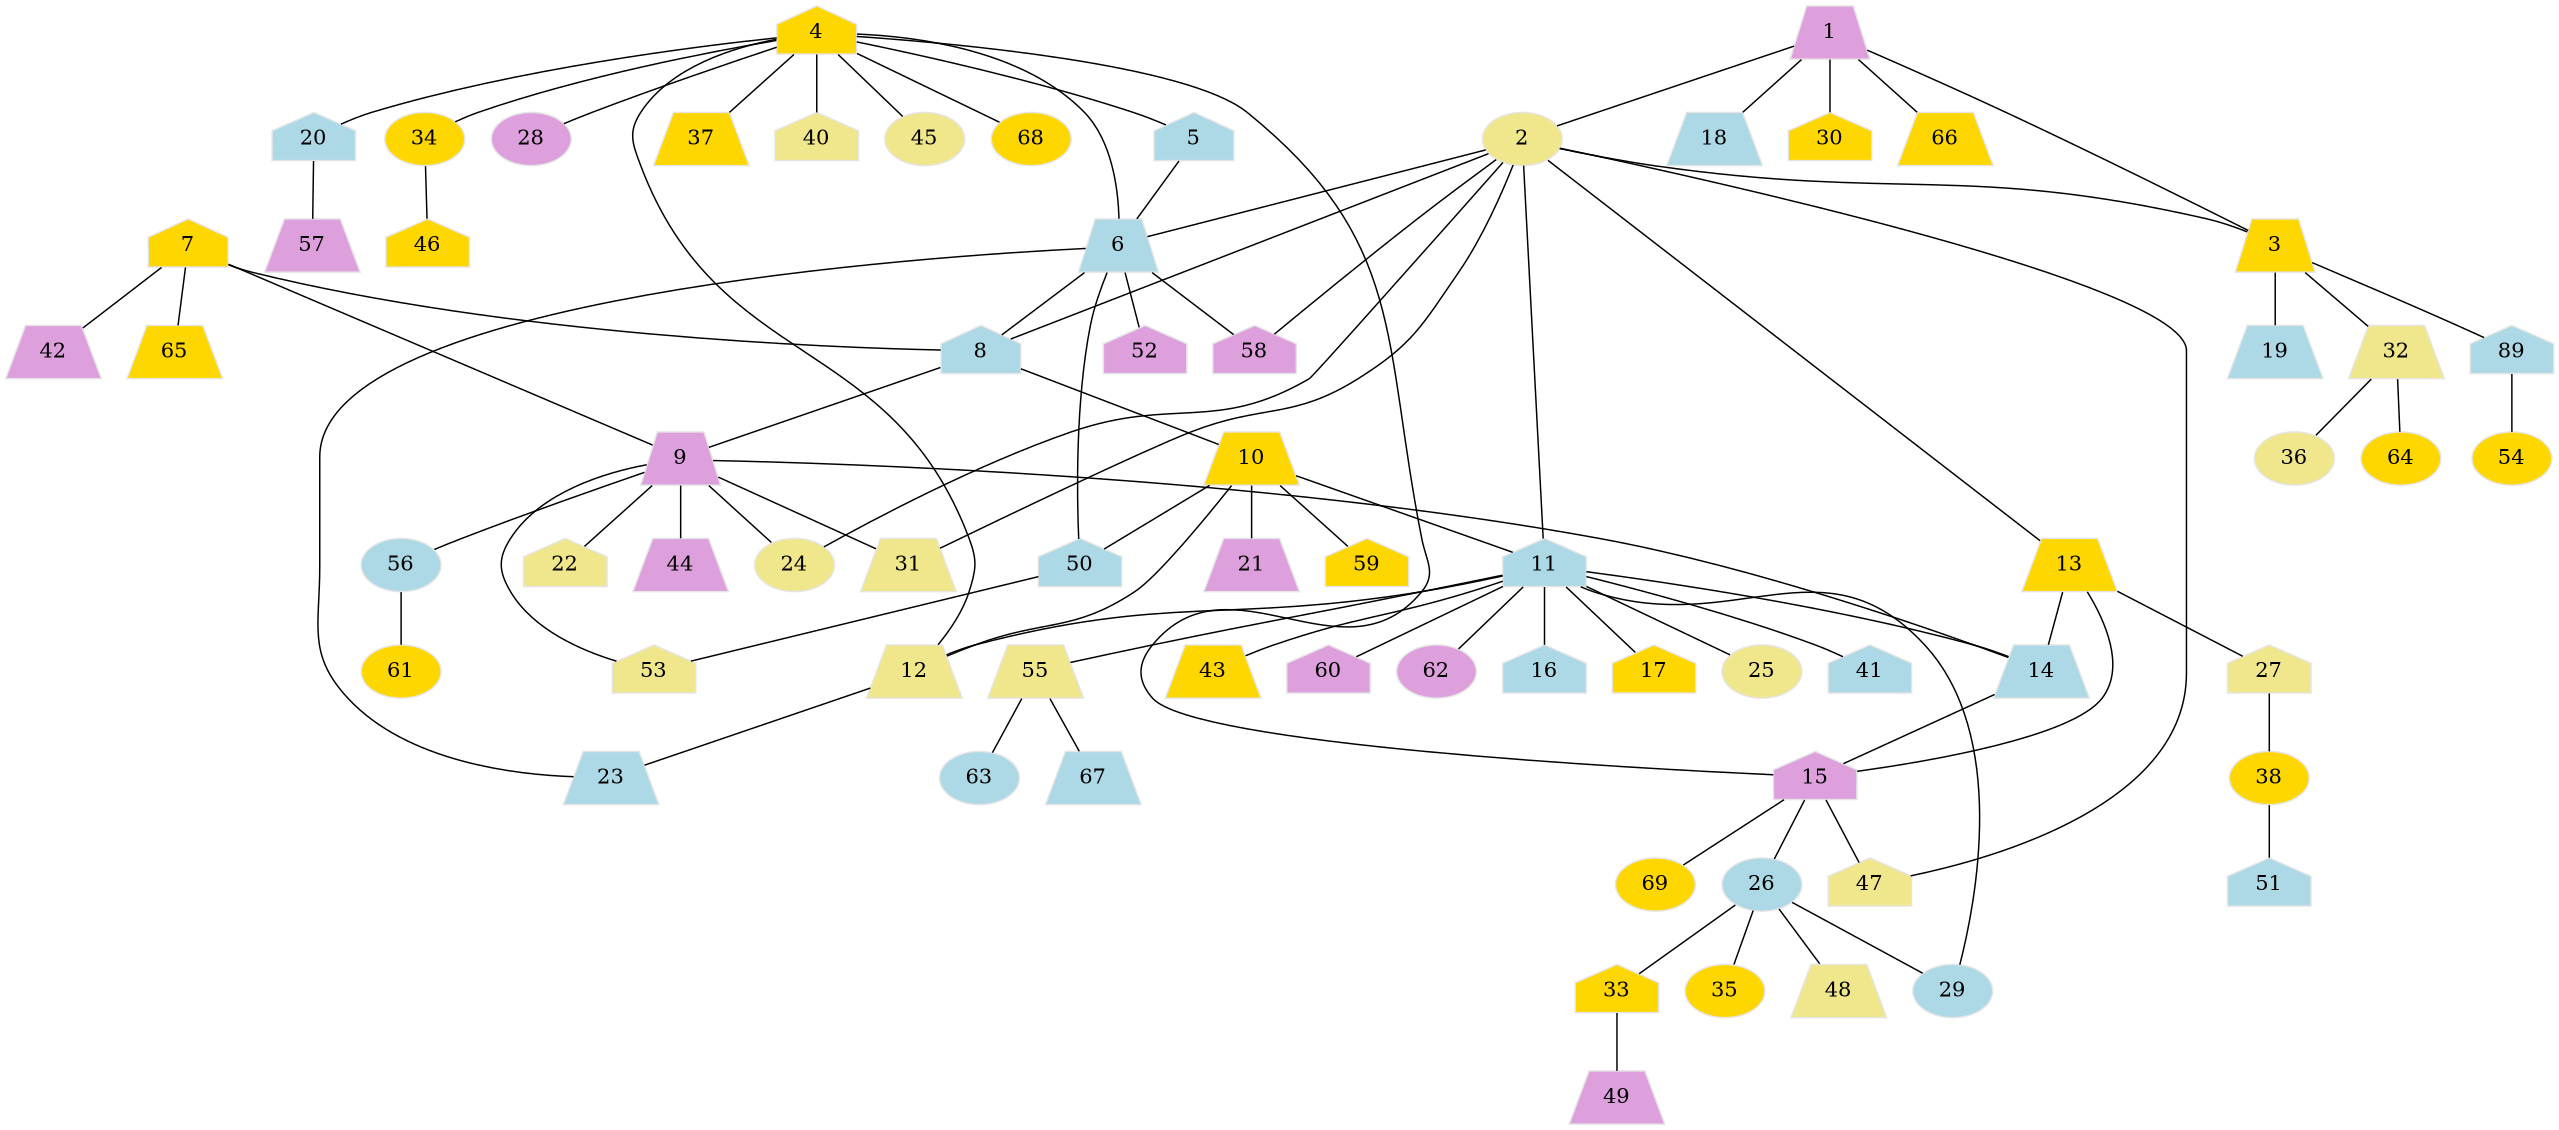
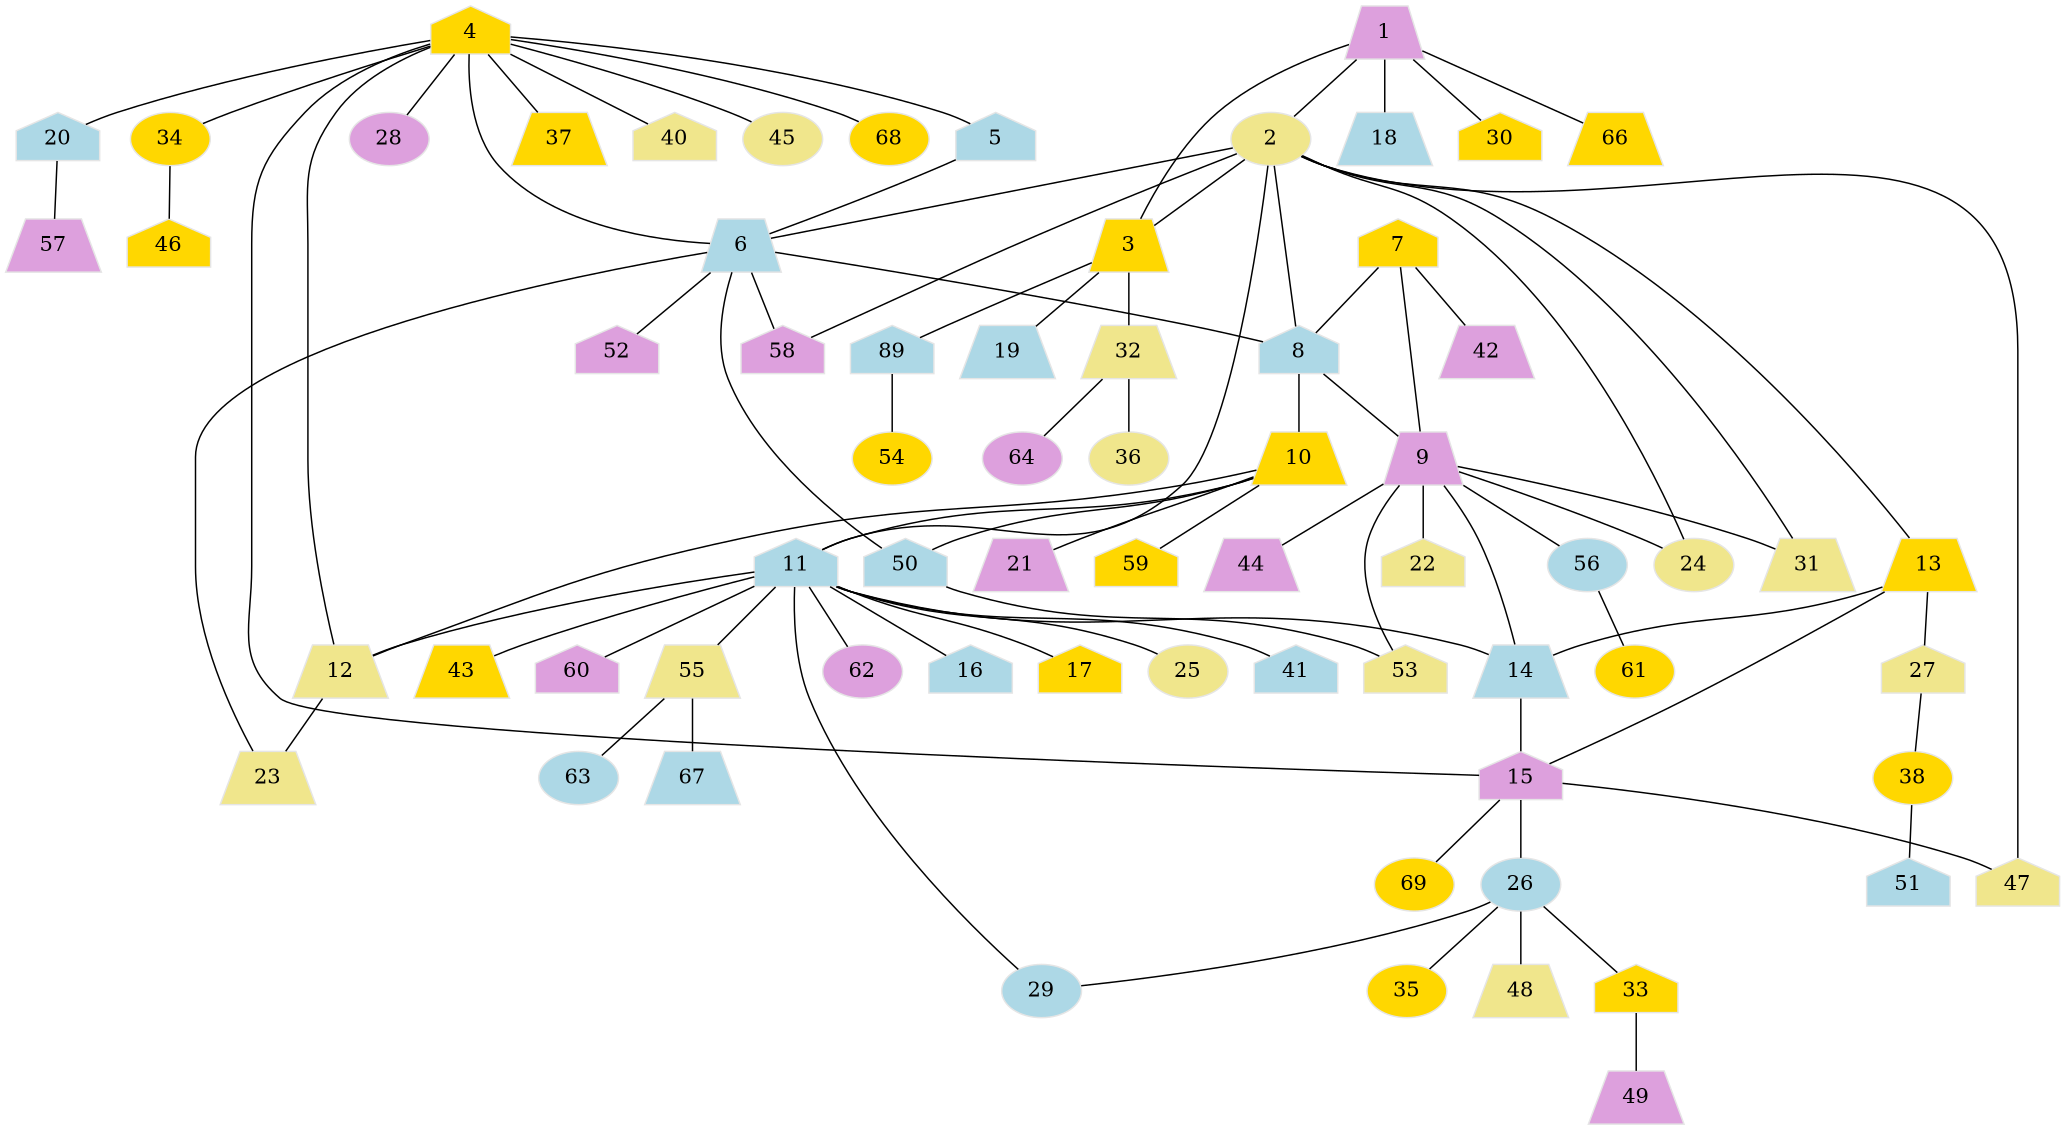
node "65": removed
node "64": fillcolor gold -> plum
node "23": fillcolor lightblue -> khaki
